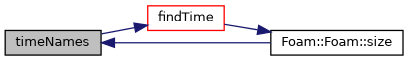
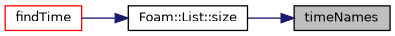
edge "timeNames" -> "findTime": removed
node "Foam::Foam::size": label "Foam::Foam::size" -> "Foam::List::size"
